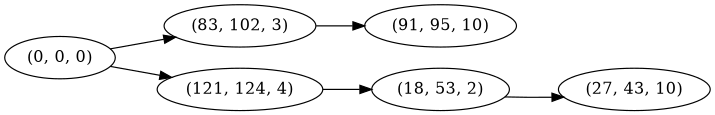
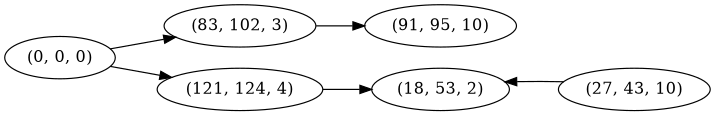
edge "(18, 53, 2)" -> "(27, 43, 10)": reversed
